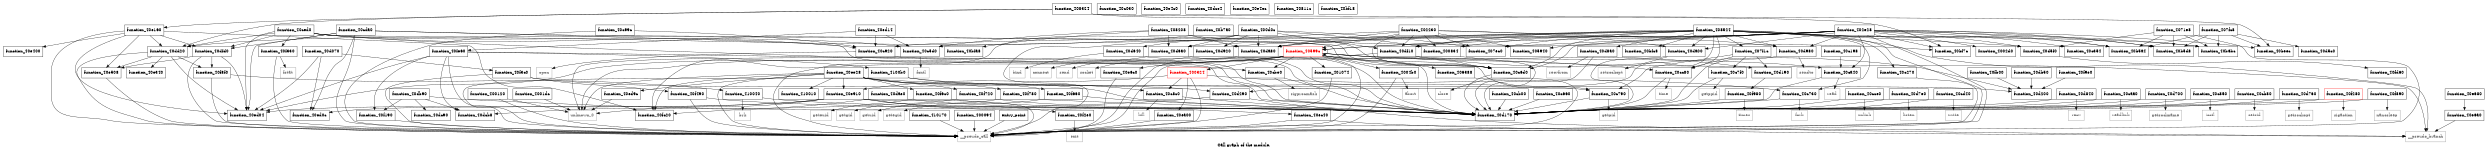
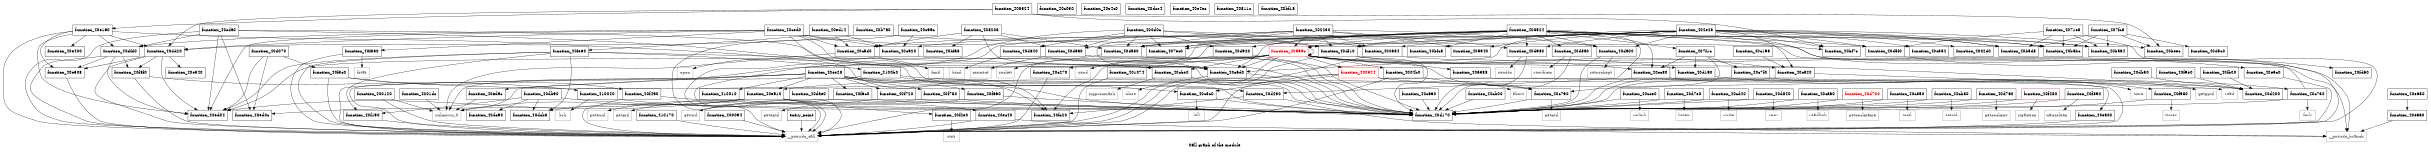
edge "function_408524" -> "function_40c730": reversed
edge "function_40ced0" -> "function_40df10": added
node "function_40d700": fontcolor black -> red
